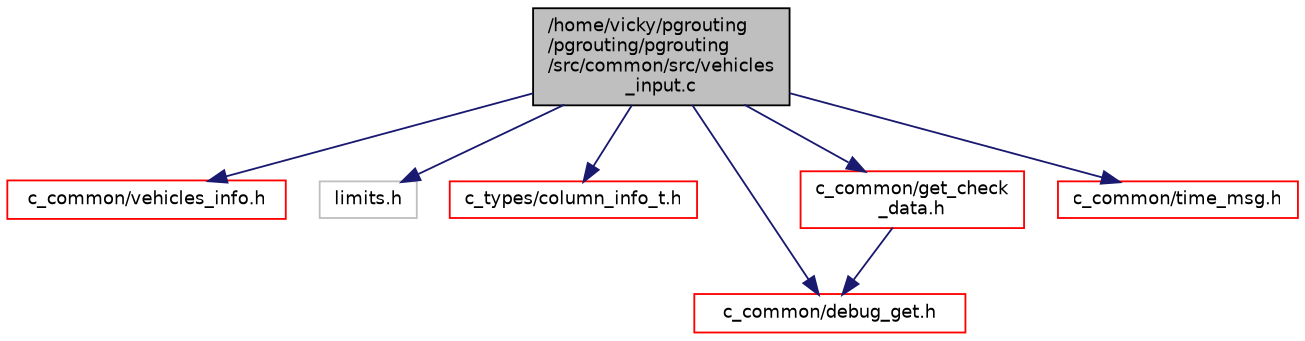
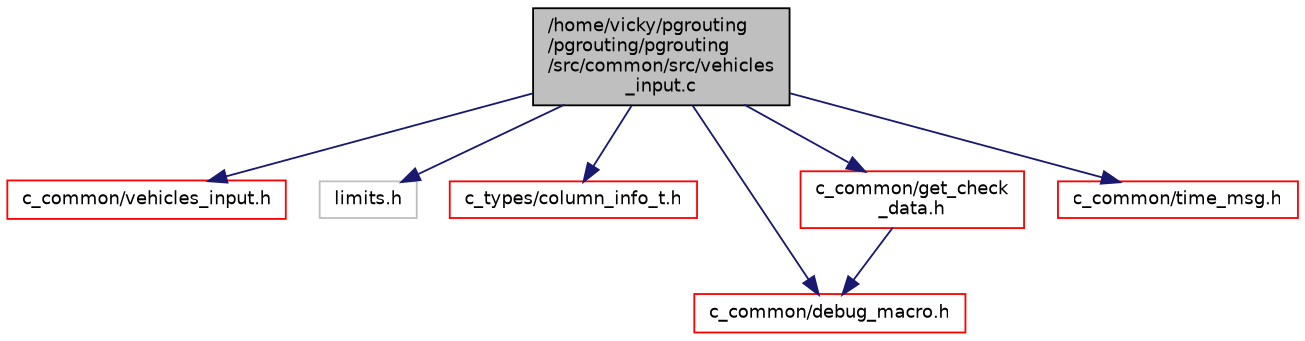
node "c_common/vehicles_info.h": label "c_common/vehicles_info.h" -> "c_common/vehicles_input.h"
node "c_common/debug_get.h": label "c_common/debug_get.h" -> "c_common/debug_macro.h"
